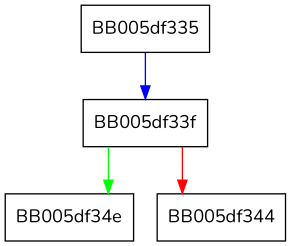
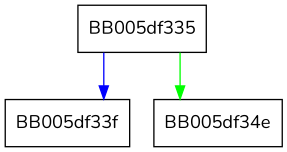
edge "BB005df33f" -> "BB005df34e": now "BB005df335" -> "BB005df34e"
node "BB005df344": removed
